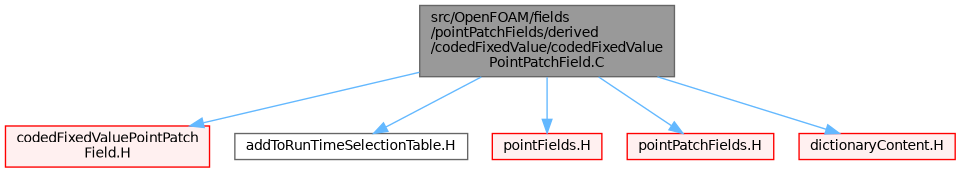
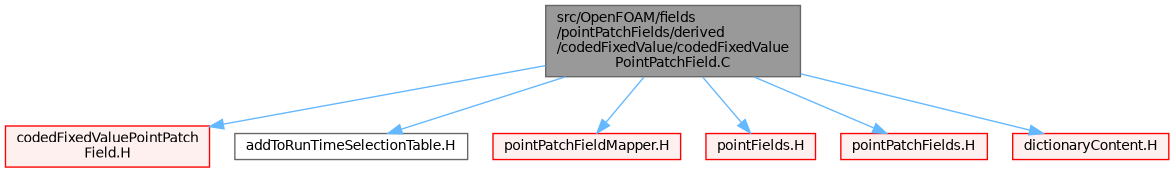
node "pointPatchFieldMapper.H": added
